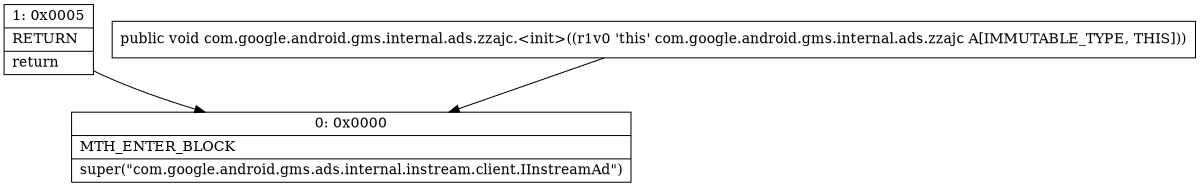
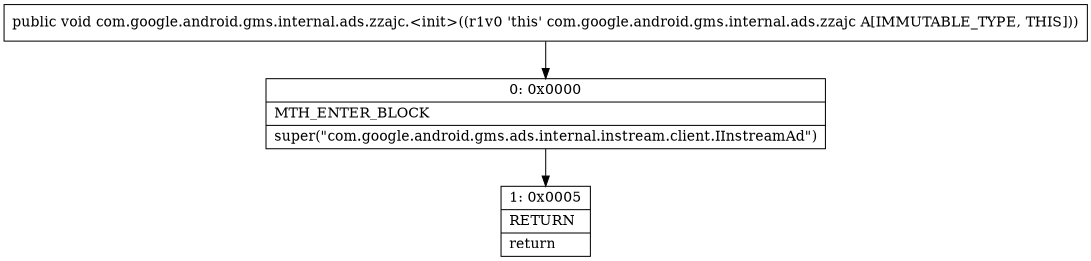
edge "1: 0x0005" -> "0: 0x0000": reversed
